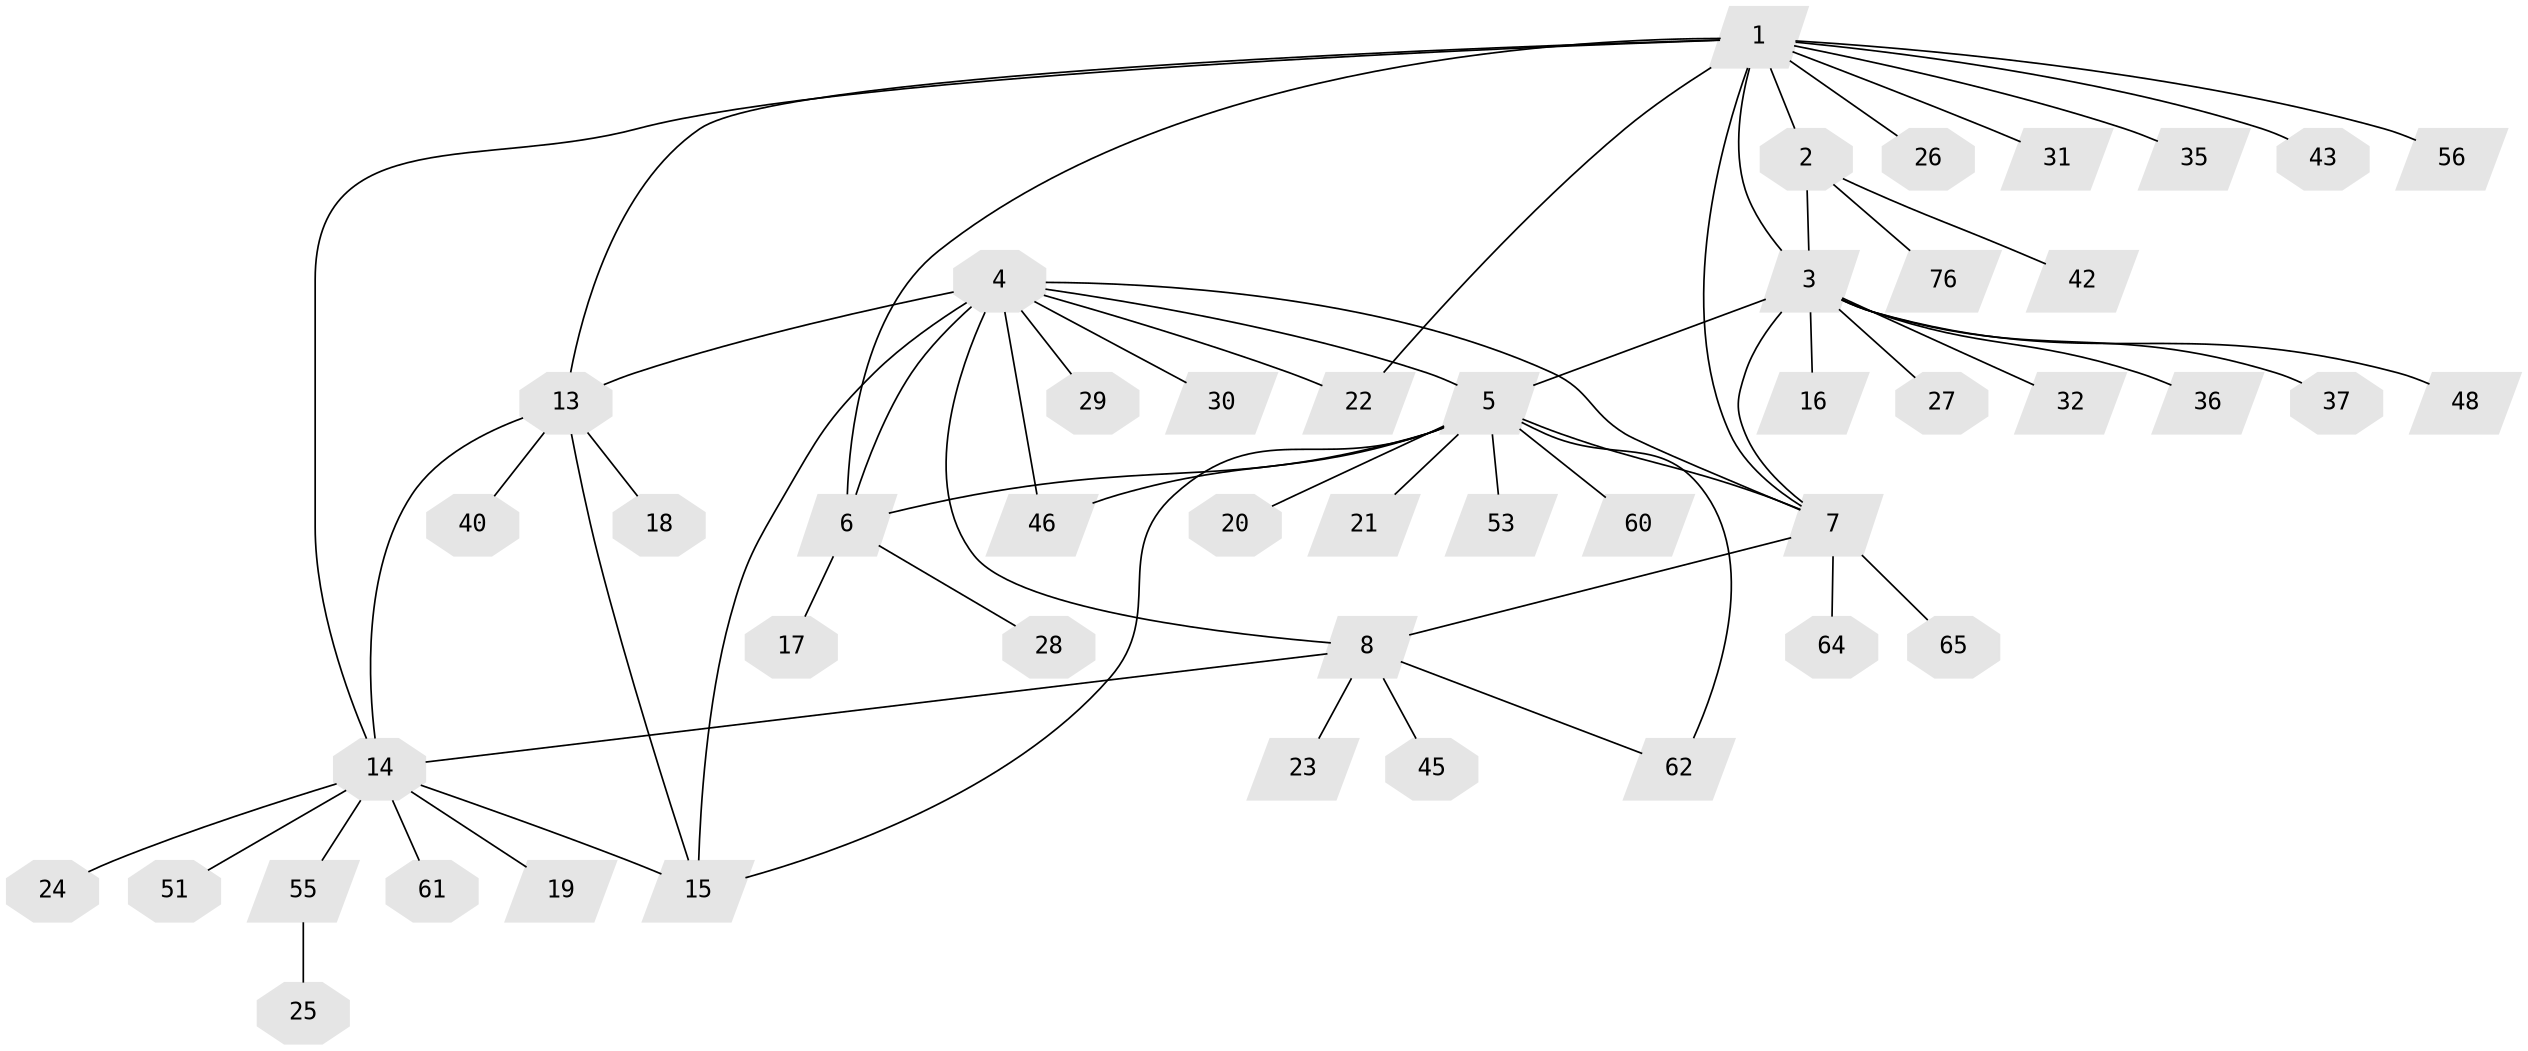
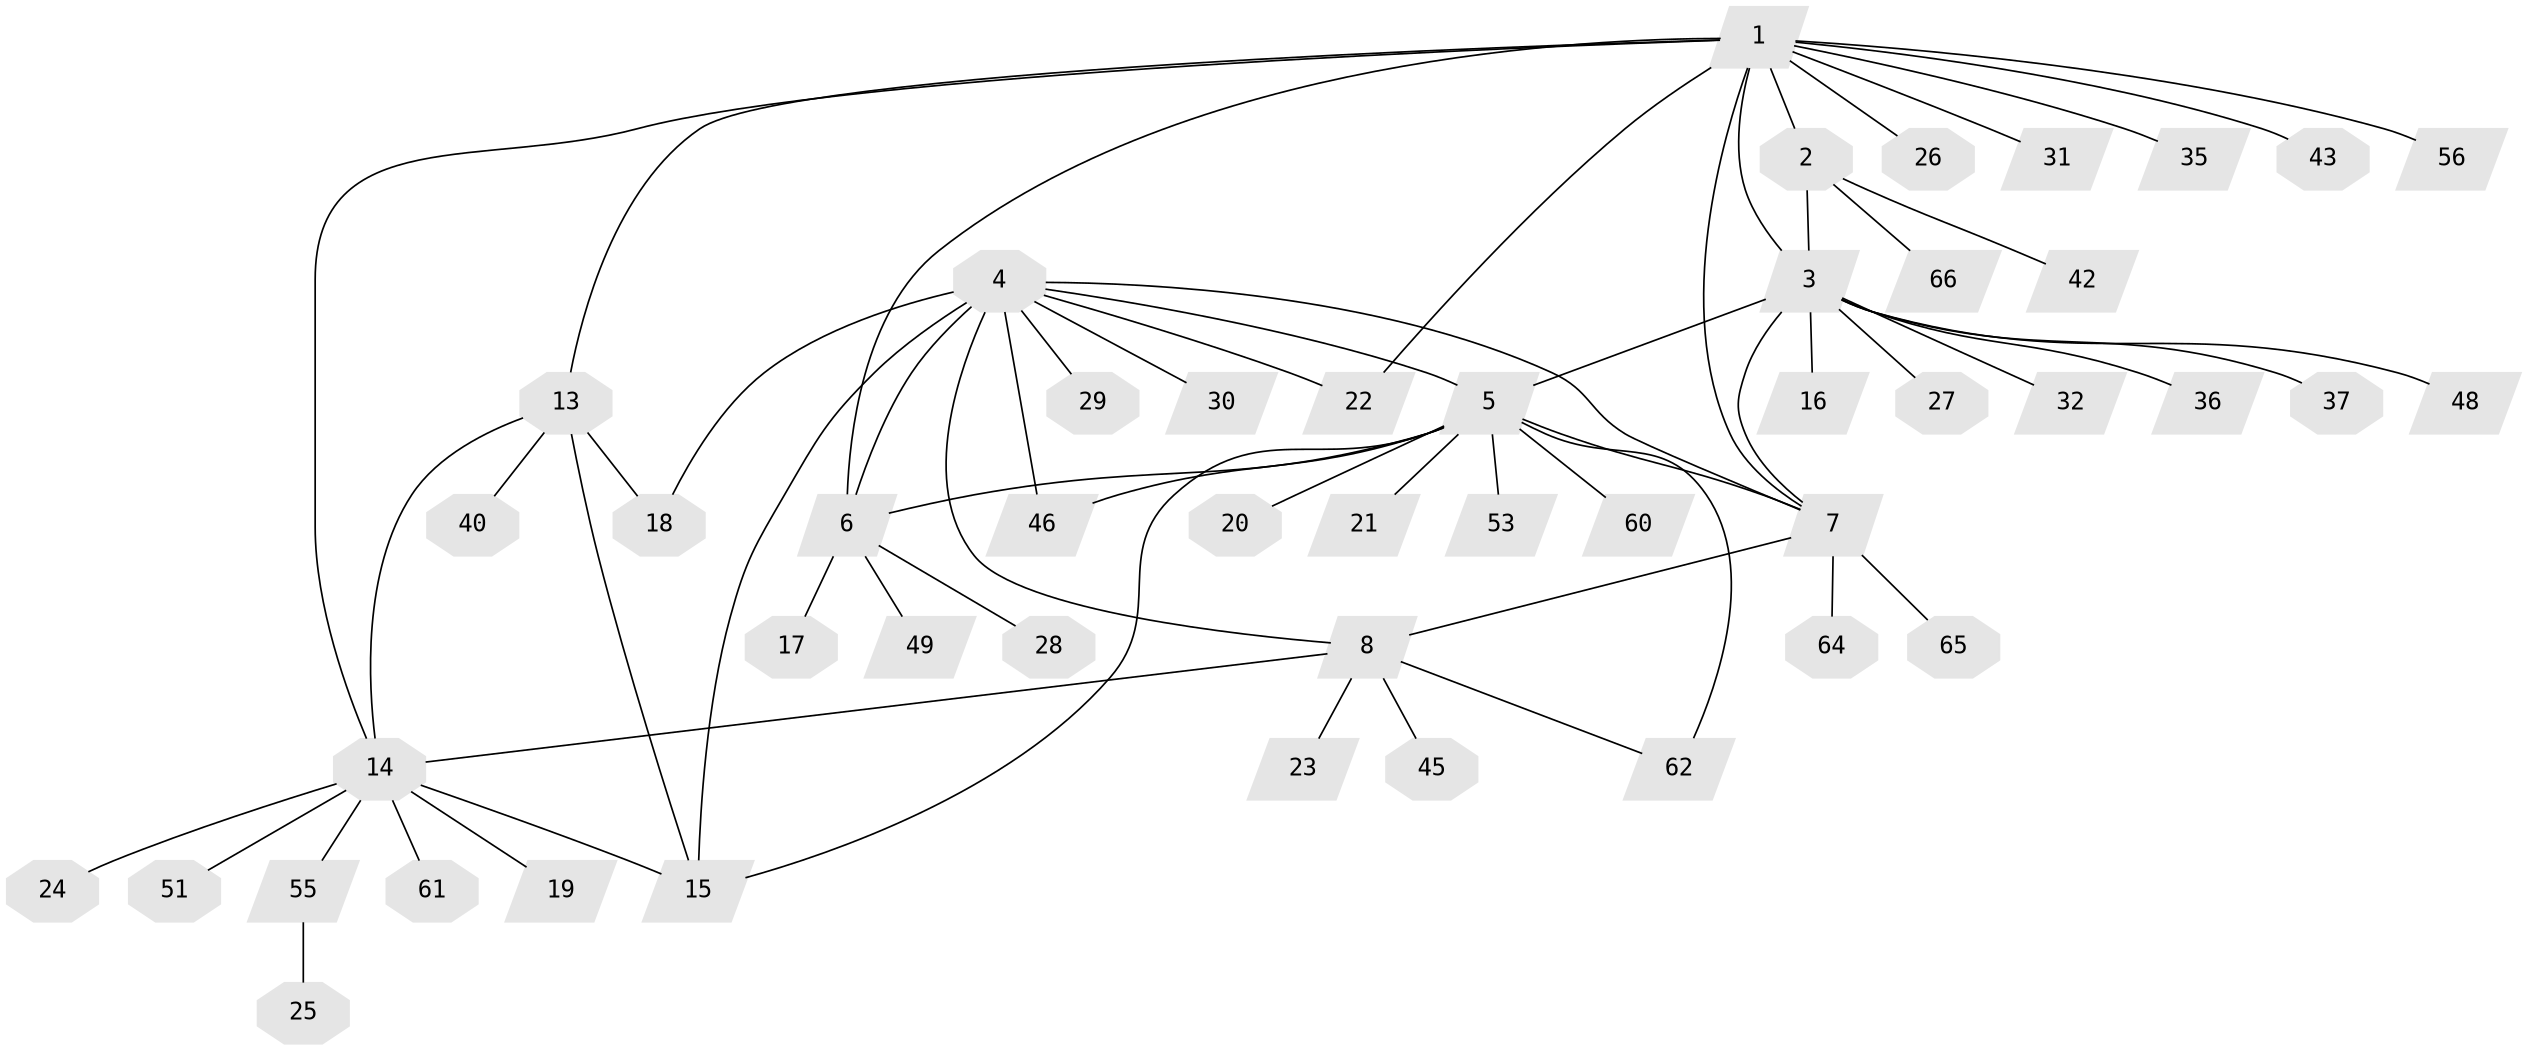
node "76": label "76" -> "66"
edge "4" -- "13": now "4" -- "18"
node "49": added
